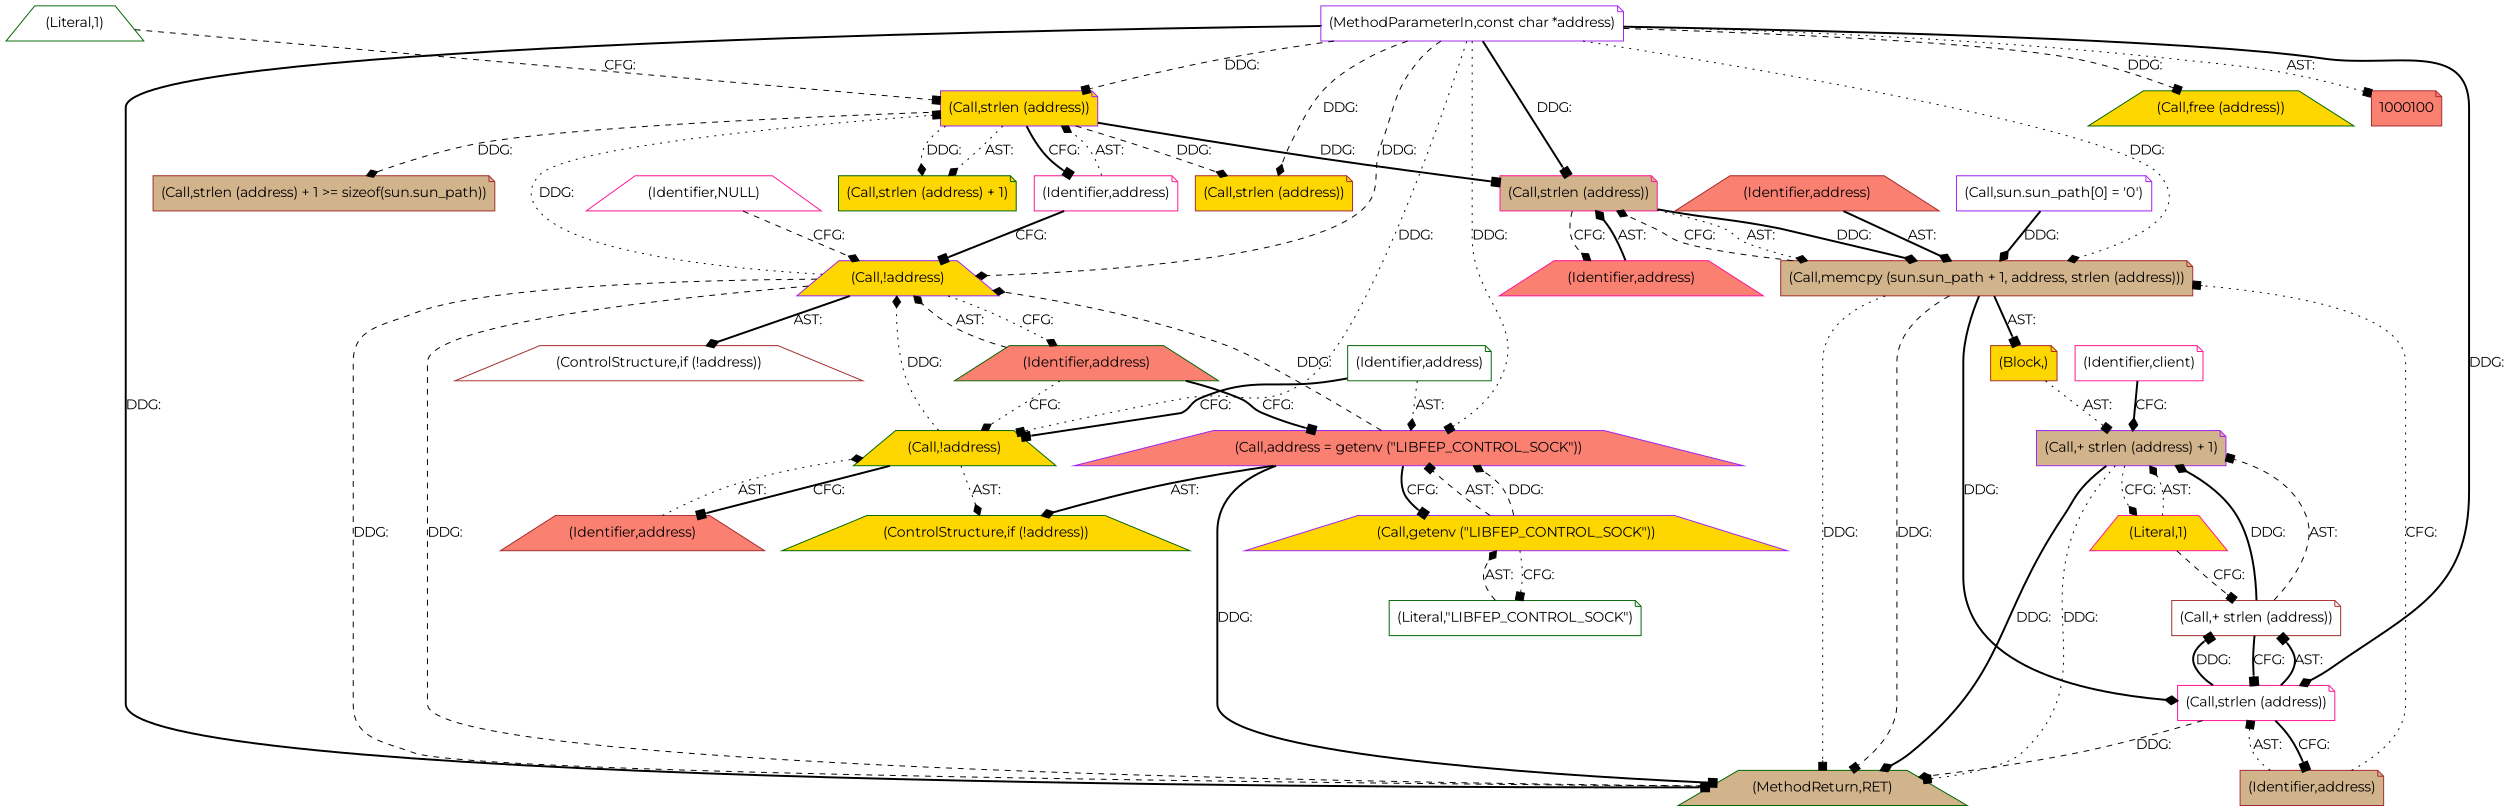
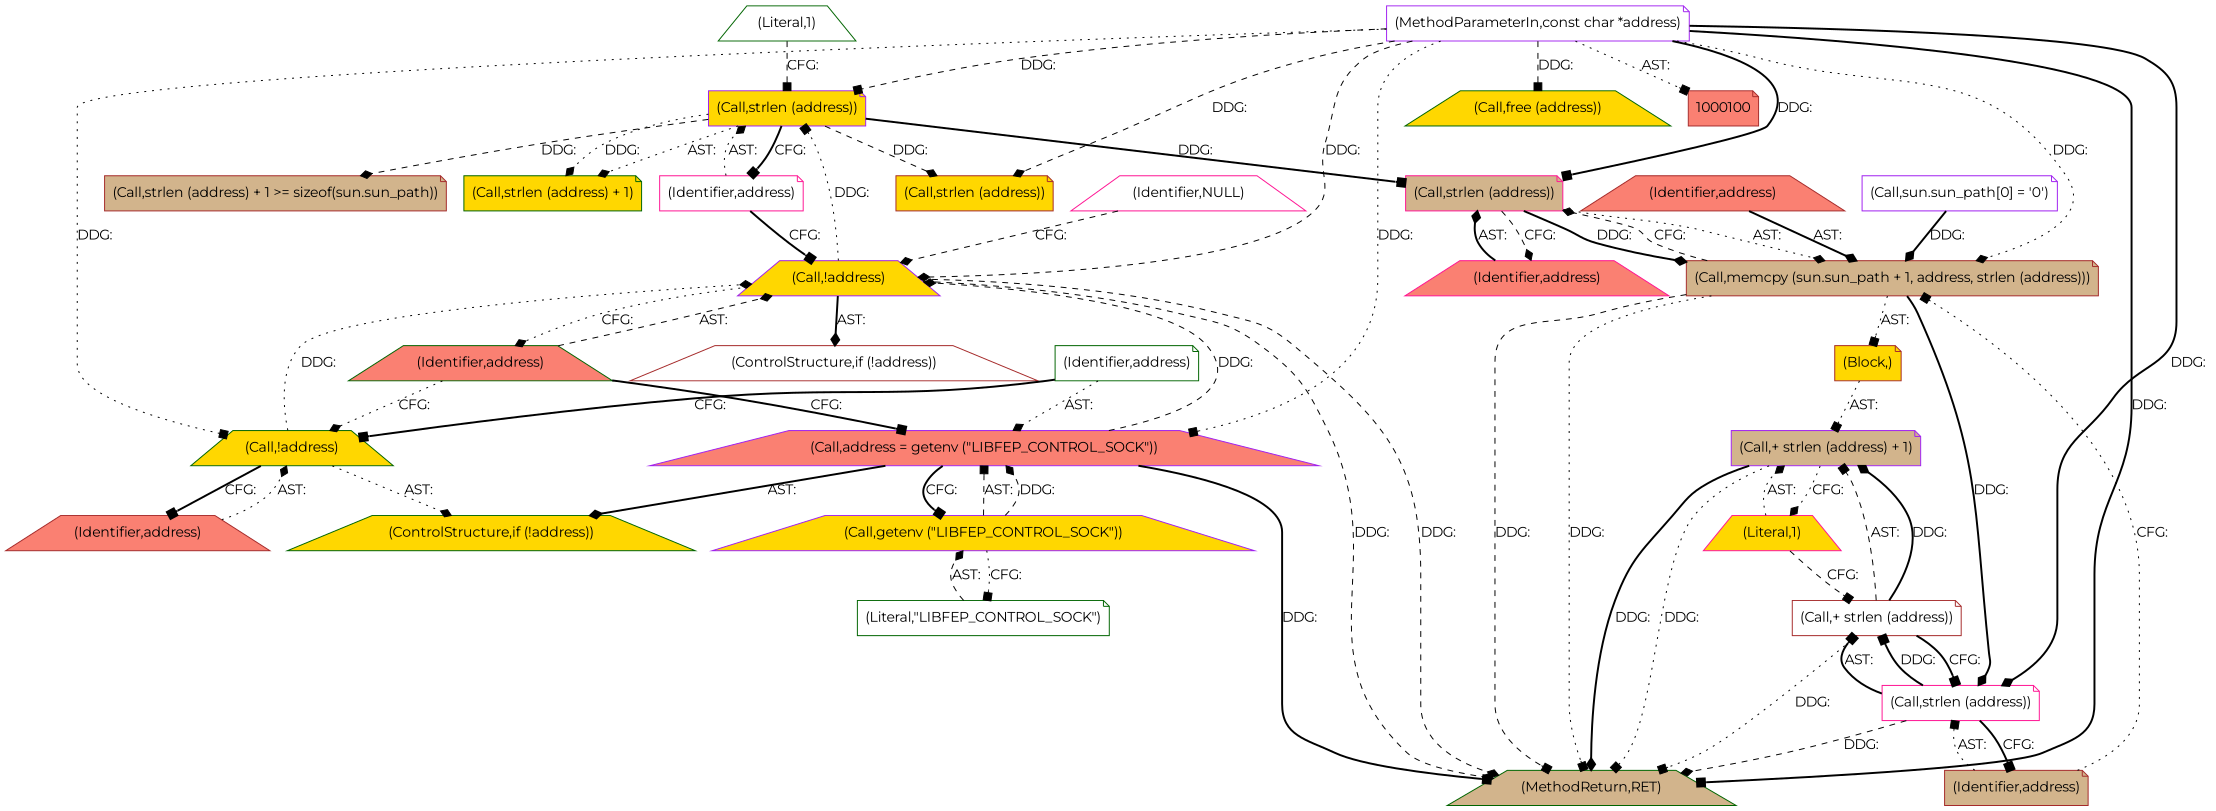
edge "(Call,memcpy (sun.sun_path + 1, address, strlen (address)))" -> "(Block,)": style bold -> dotted
node "(Identifier,client)": removed
edge "(Call,+ strlen (address))" -> "(MethodReturn,RET)": added, label "DDG:"
